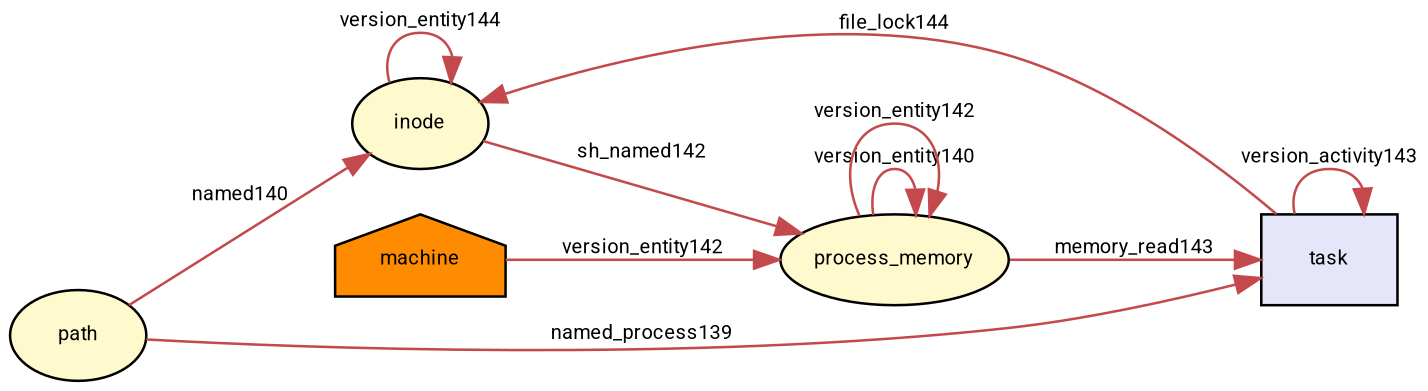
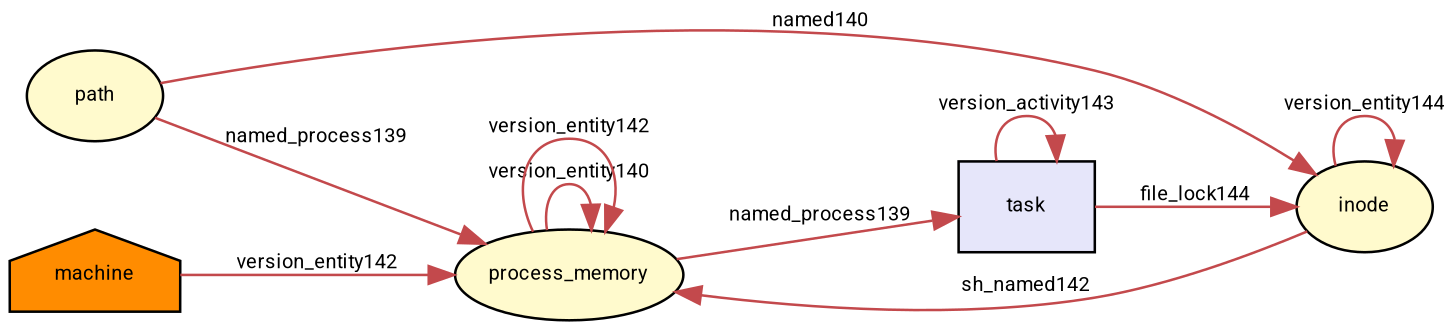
edge "process_memory" -> "task": label "memory_read143" -> "named_process139"
edge "path" -> "task": now "path" -> "process_memory"
